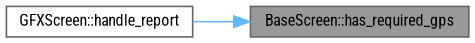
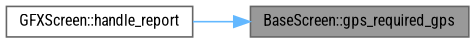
node "BaseScreen::has_required_gps": label "BaseScreen::has_required_gps" -> "BaseScreen::gps_required_gps"
